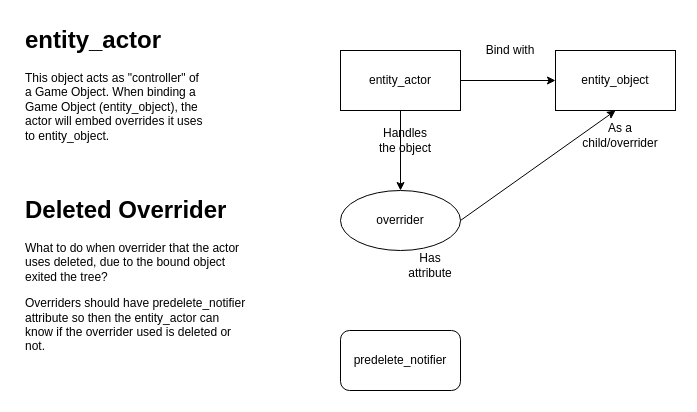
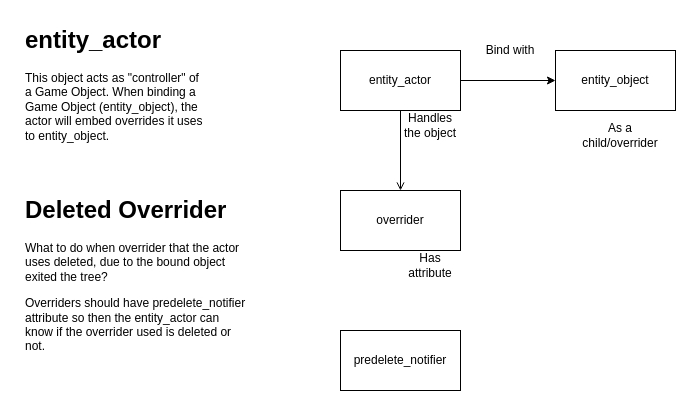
node "Handles the object": moved (406, 141) -> (431, 126)
edge "overrider" -> "entity_object": removed
edge "entity_actor" -> "overrider": arrowhead classic -> open
node "overrider": shape ellipse -> rectangle
node "predelete_notifier": shape rounded rectangle -> rectangle
